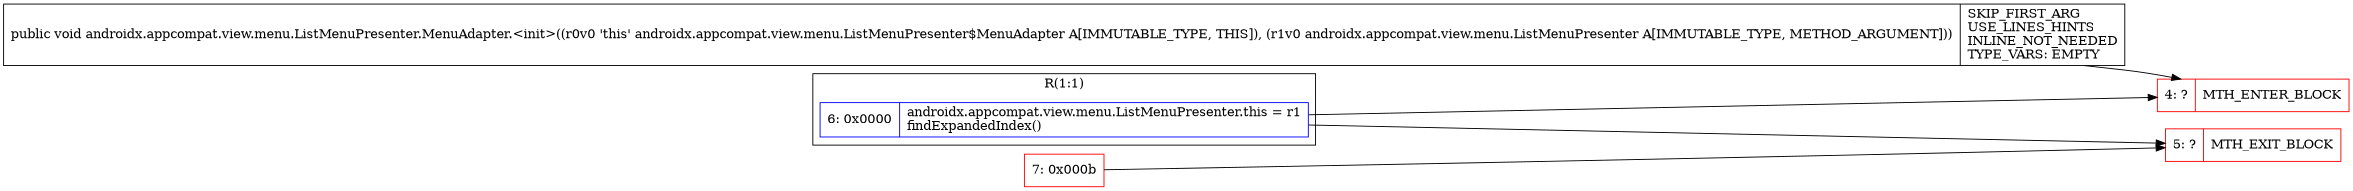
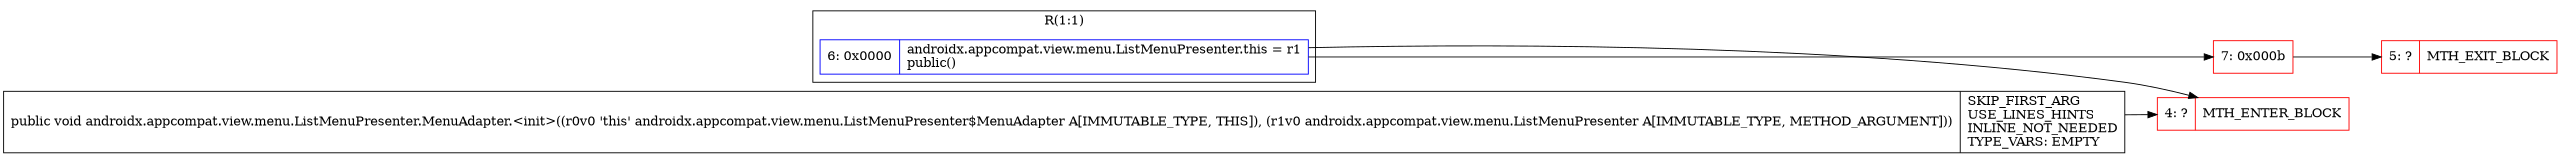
node "6: 0x0000": text "findExpandedIndex()" -> "public()"
edge "6: 0x0000" -> "5: ?": now "6: 0x0000" -> "7: 0x000b"
